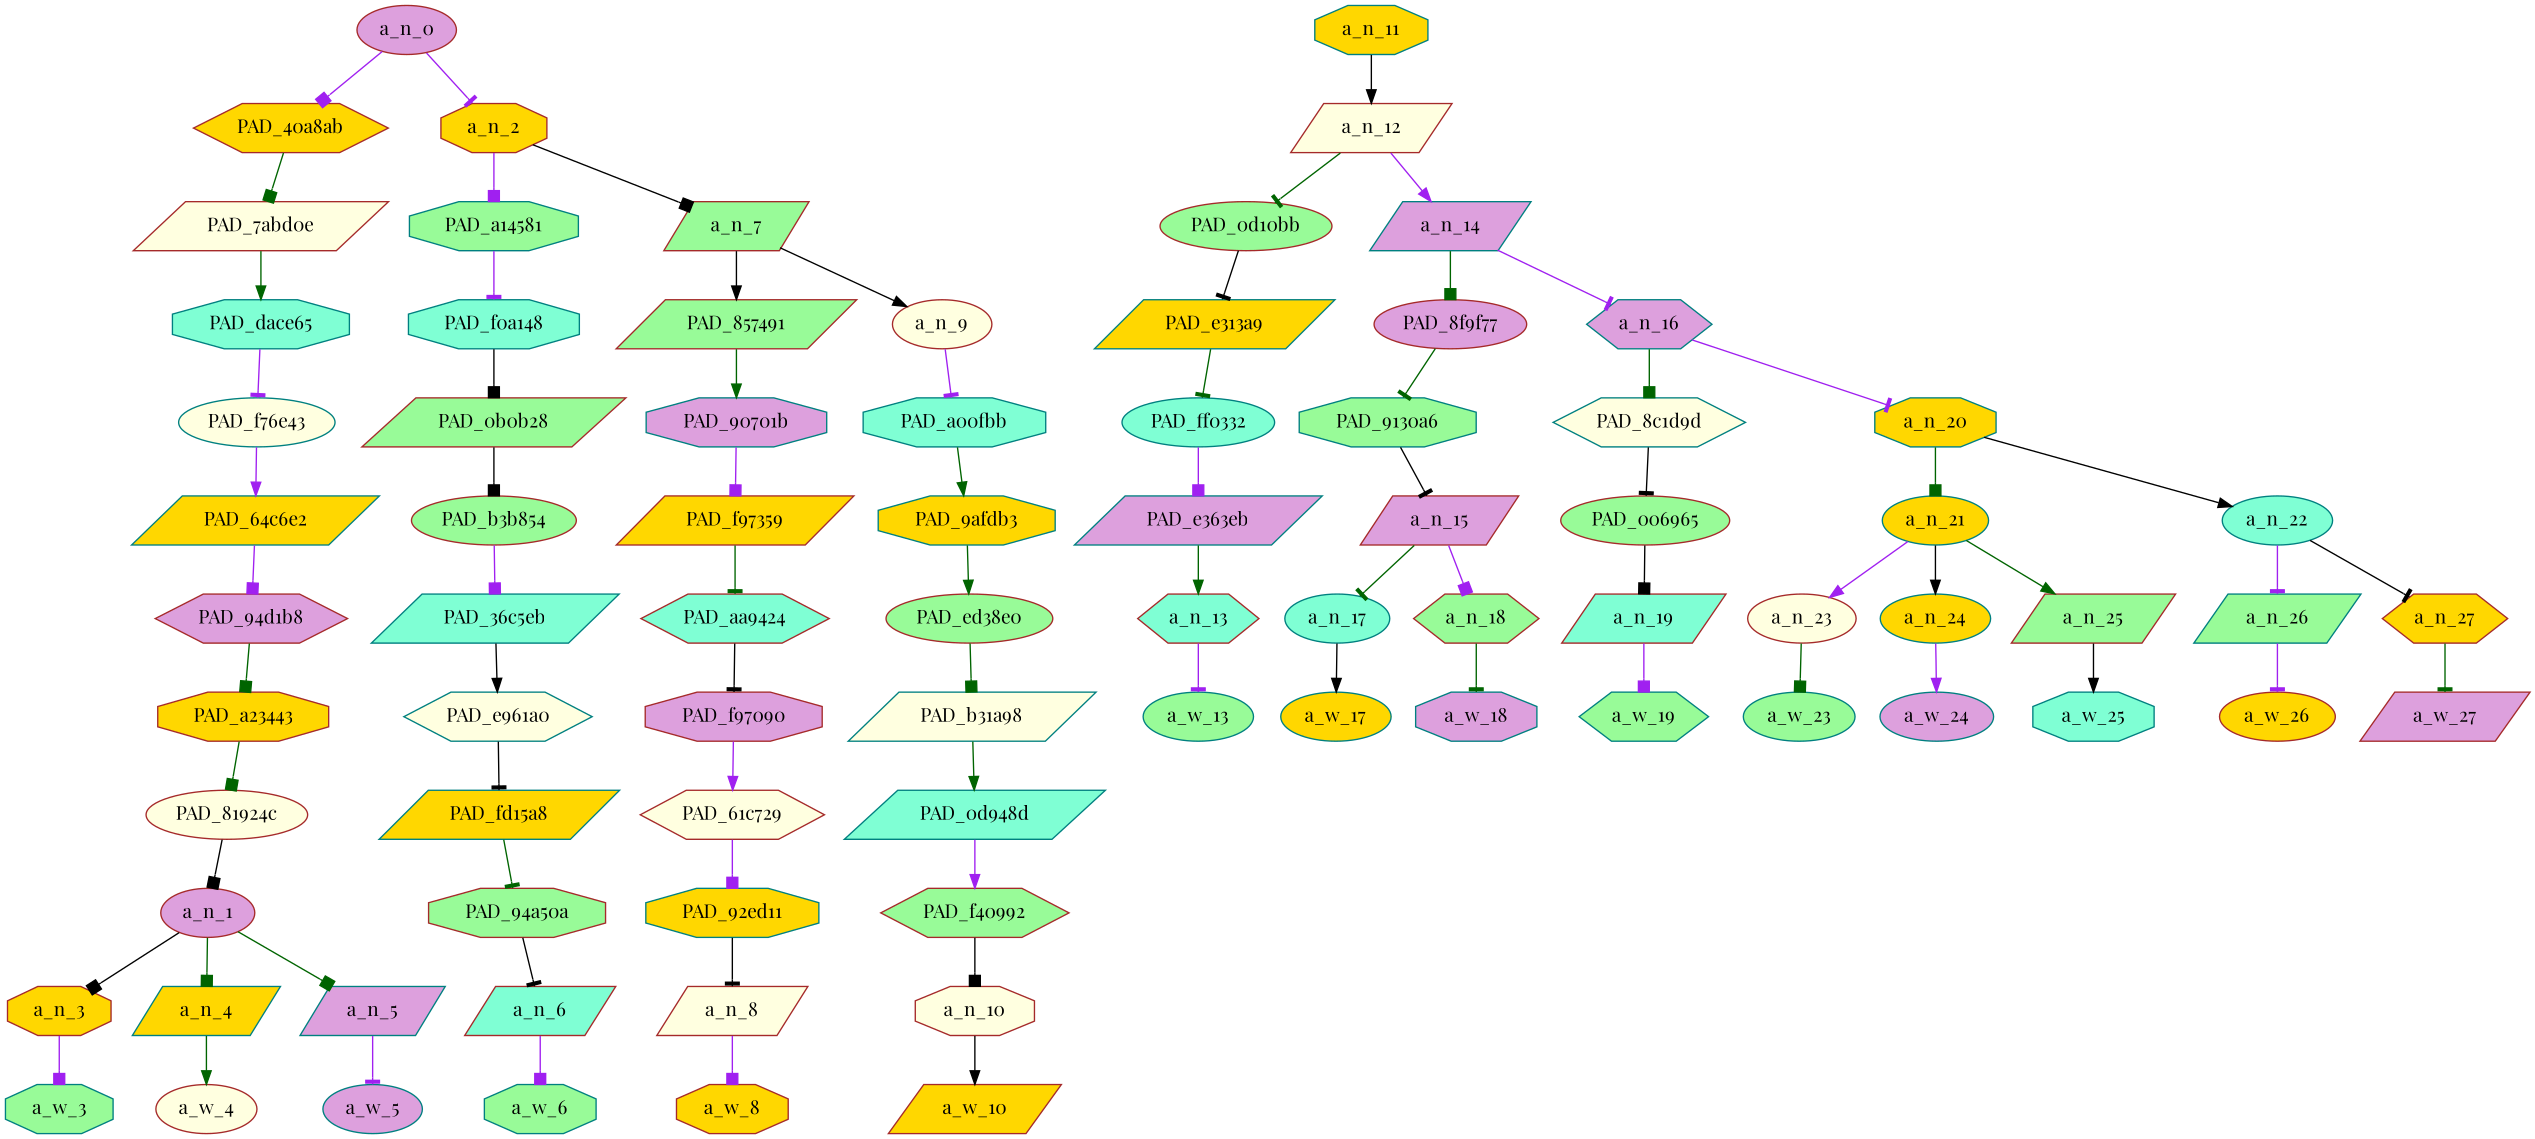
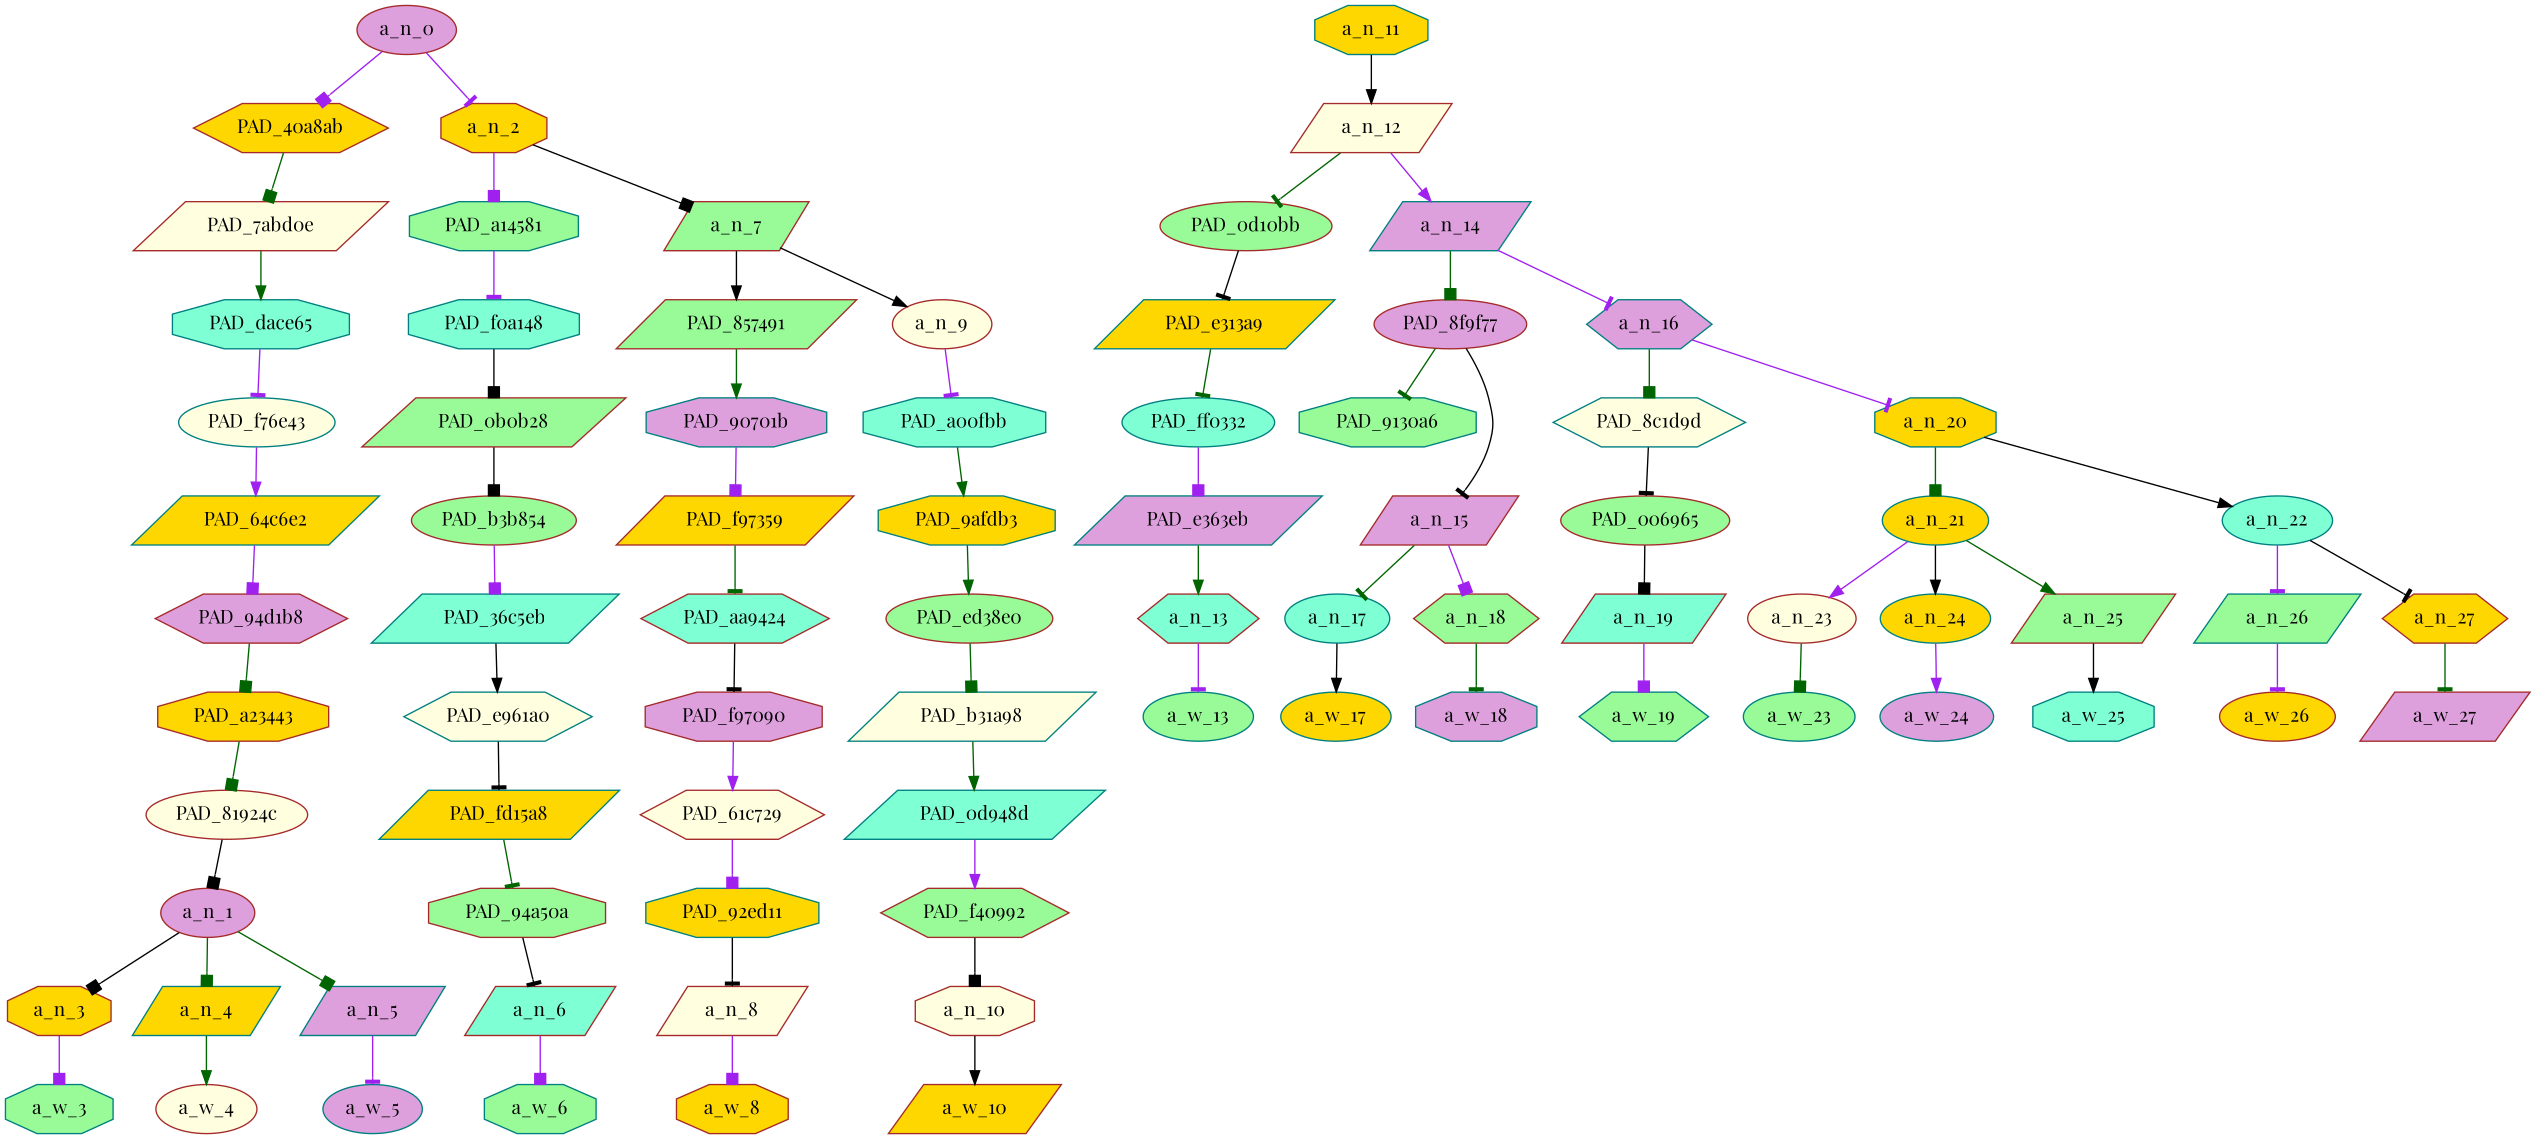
edge "PAD_9130a6" -> "a_n_15": now "PAD_8f9f77" -> "a_n_15"
